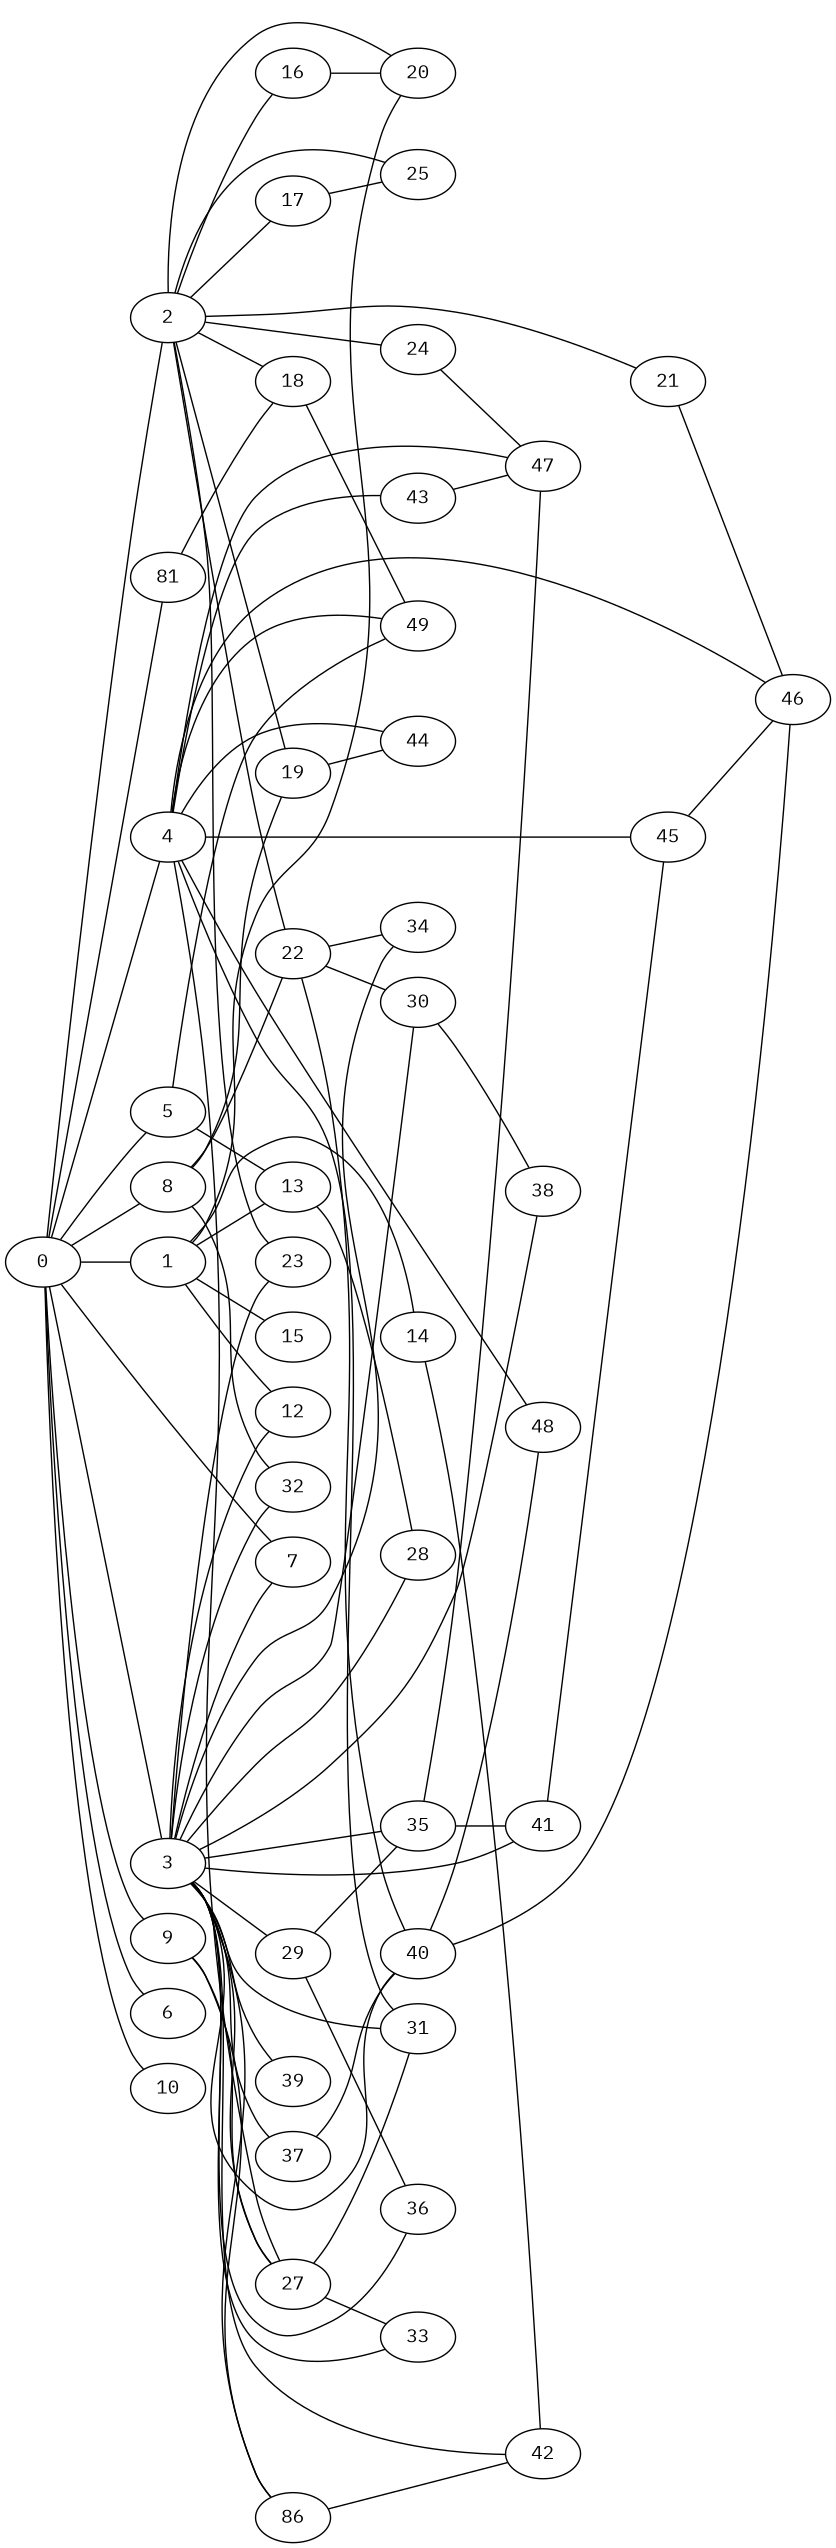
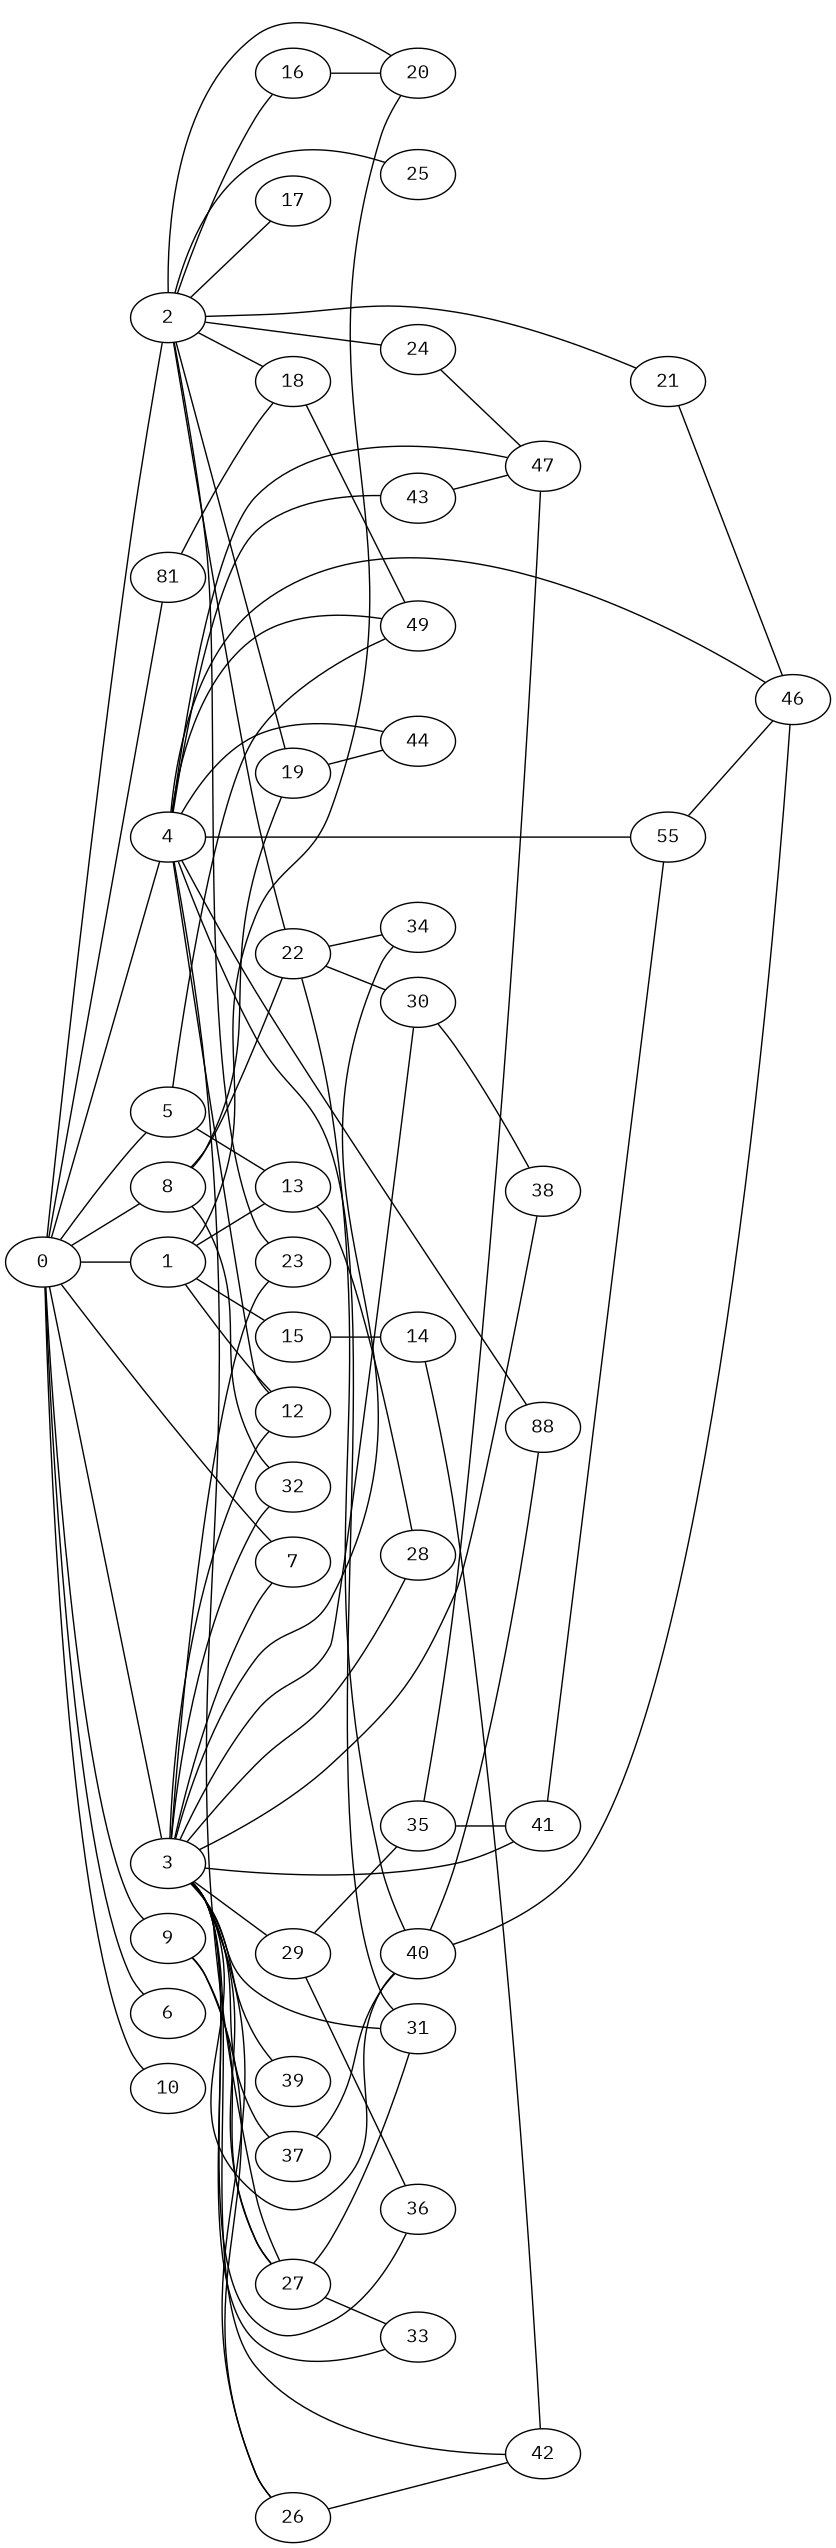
edge "25" -- "17": removed
node "45": label "45" -> "55"
edge "1" -- "14": now "15" -- "14"
edge "4" -- "12": added
node "48": label "48" -> "88"
edge "35" -- "3": removed
node "86": label "86" -> "26"
